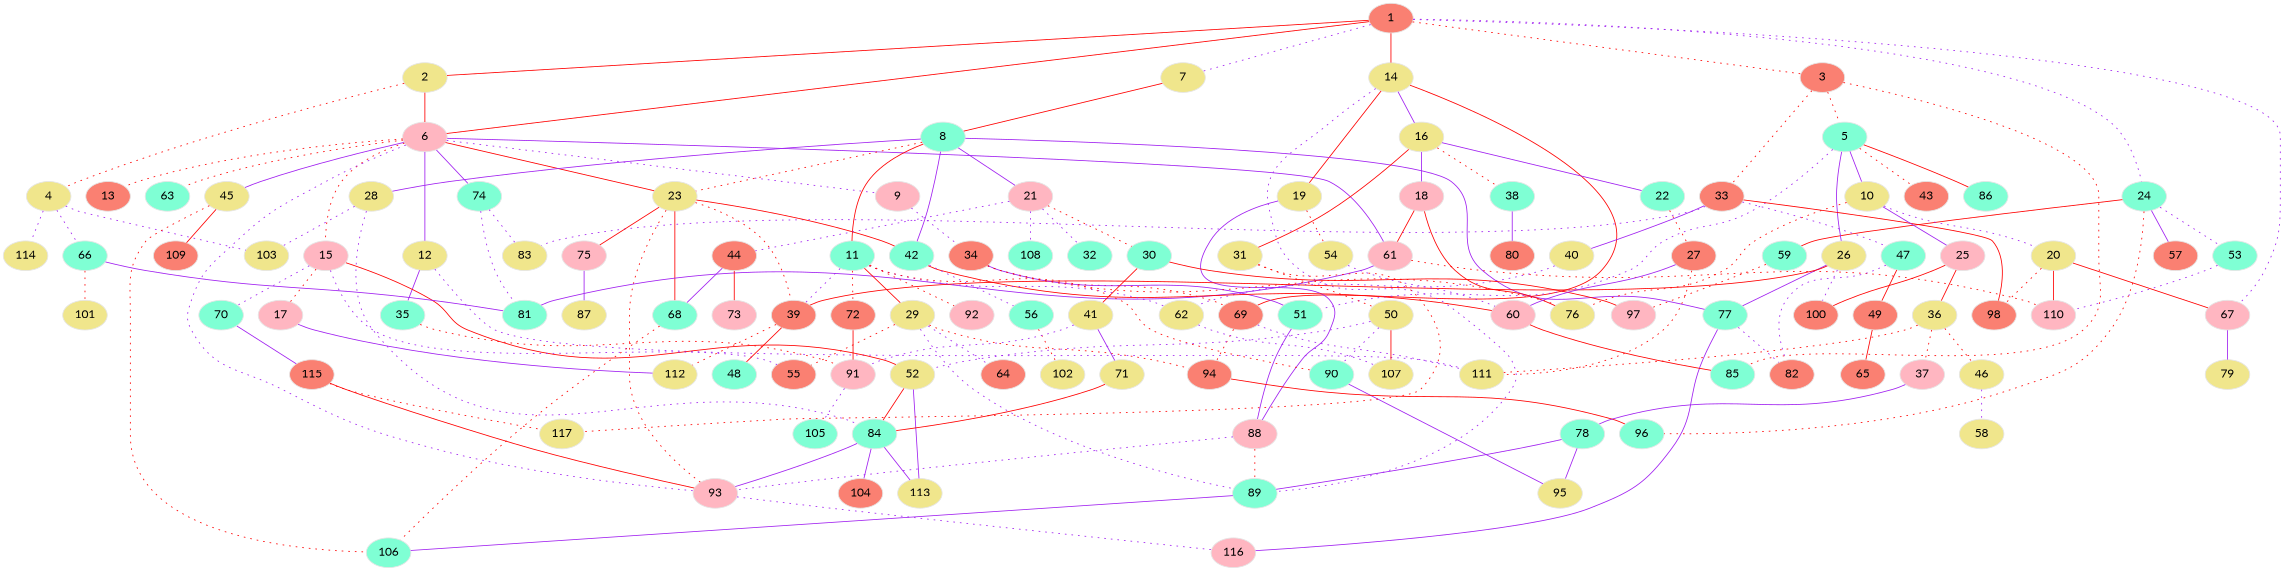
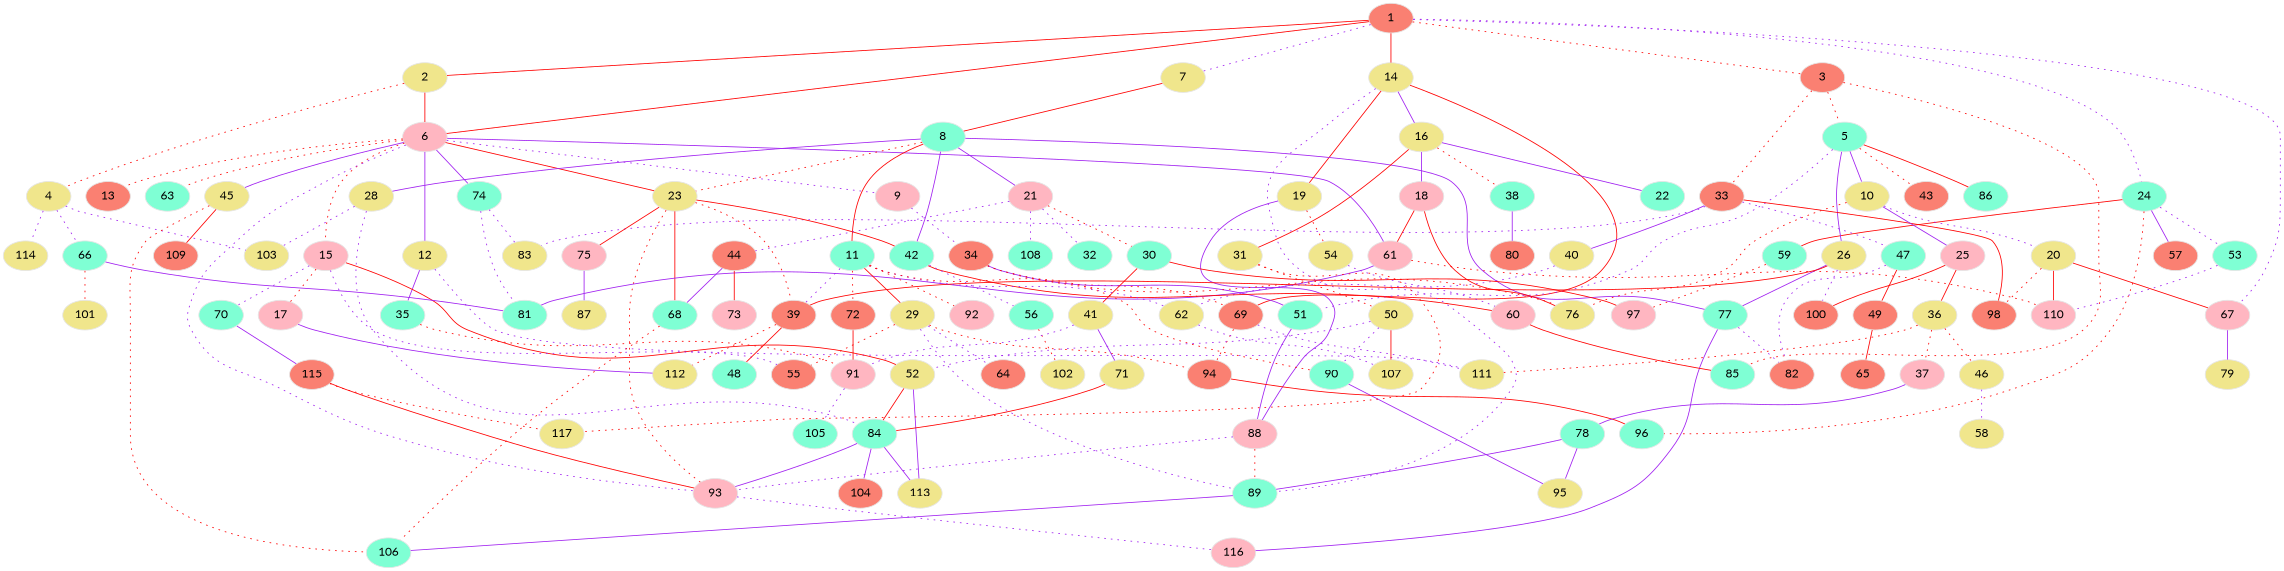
node "27": removed
